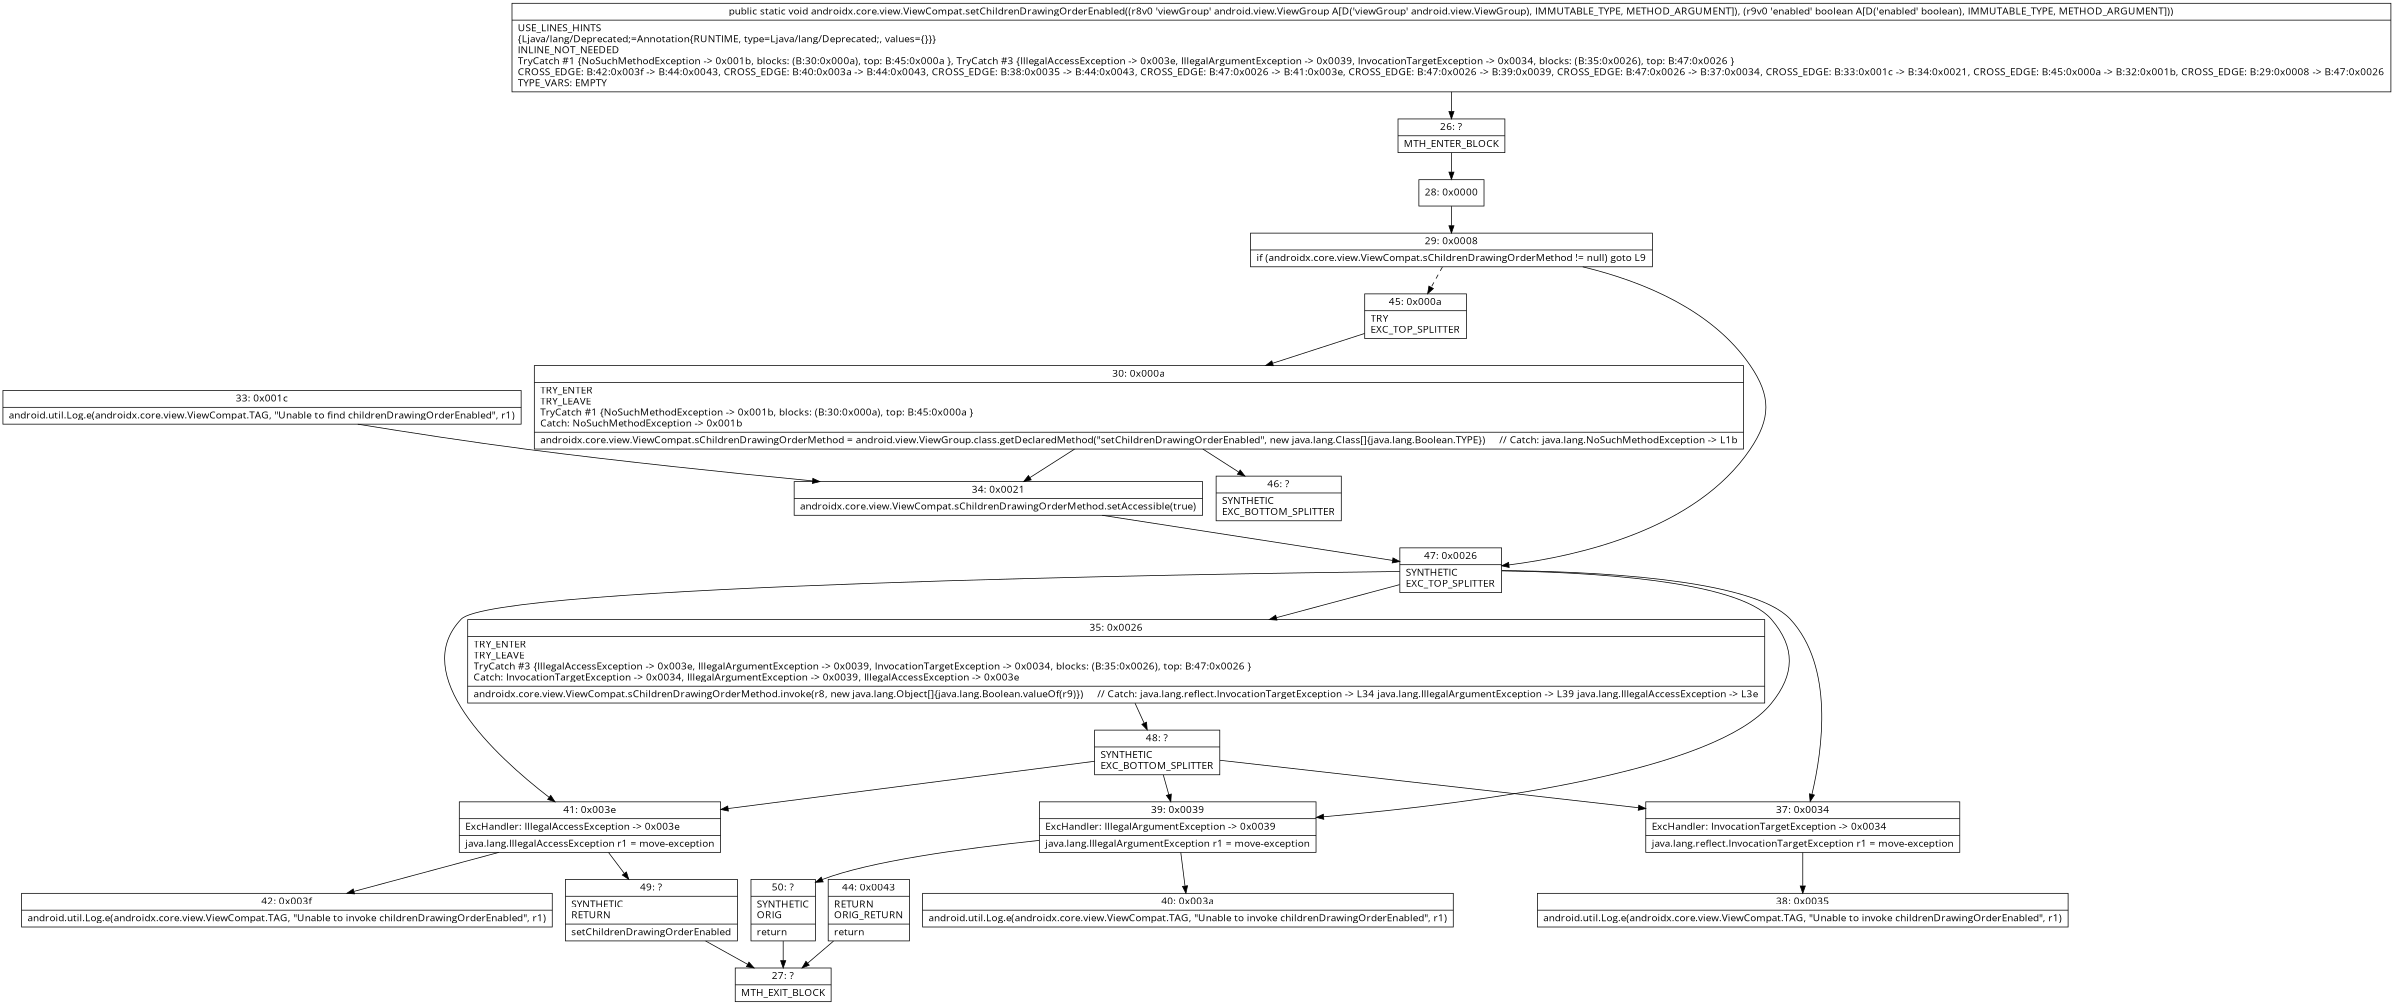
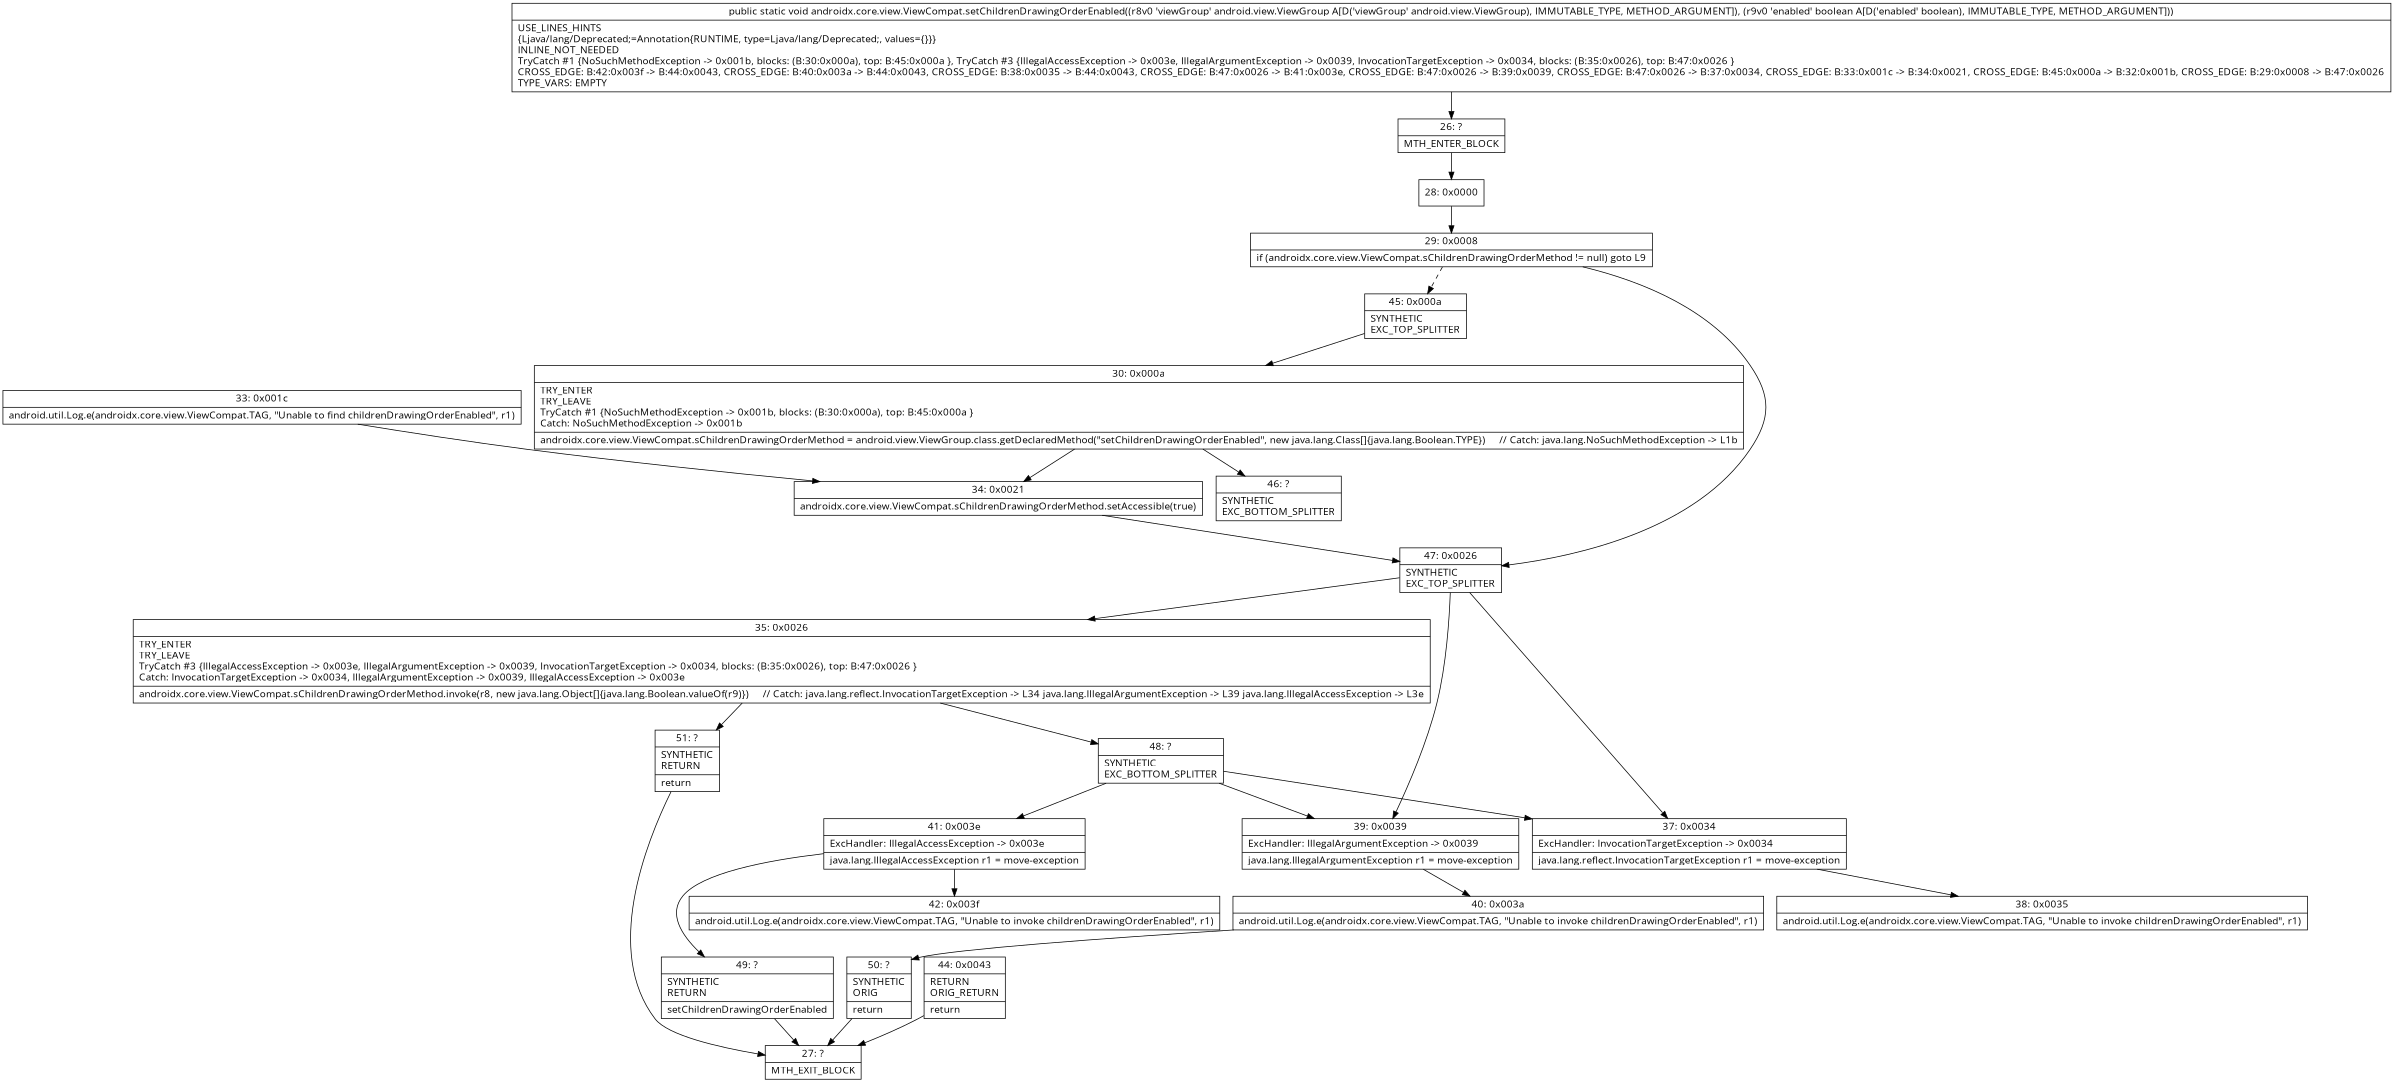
node "45: 0x000a": text "TRY" -> "SYNTHETIC"
edge "47: 0x0026" -> "41: 0x003e": removed
node "51: ?": added
edge "39: 0x0039" -> "50: ?": now "40: 0x003a" -> "50: ?"
